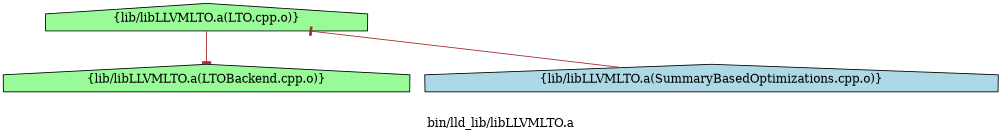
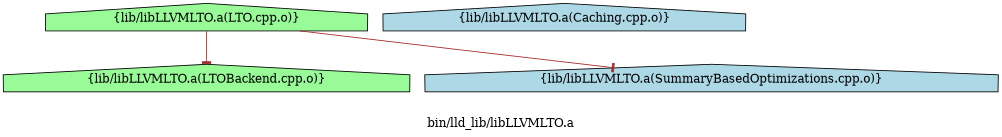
node "{lib/libLLVMLTO.a(Caching.cpp.o)}": added
edge "{lib/libLLVMLTO.a(SummaryBasedOptimizations.cpp.o)}" -> "{lib/libLLVMLTO.a(LTO.cpp.o)}": reversed
